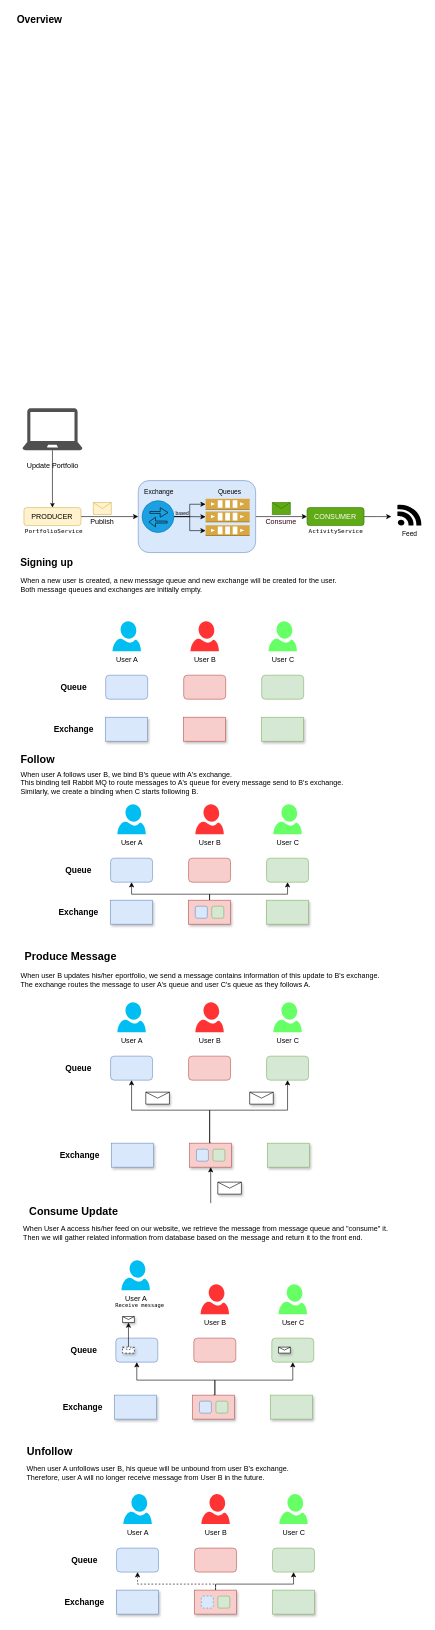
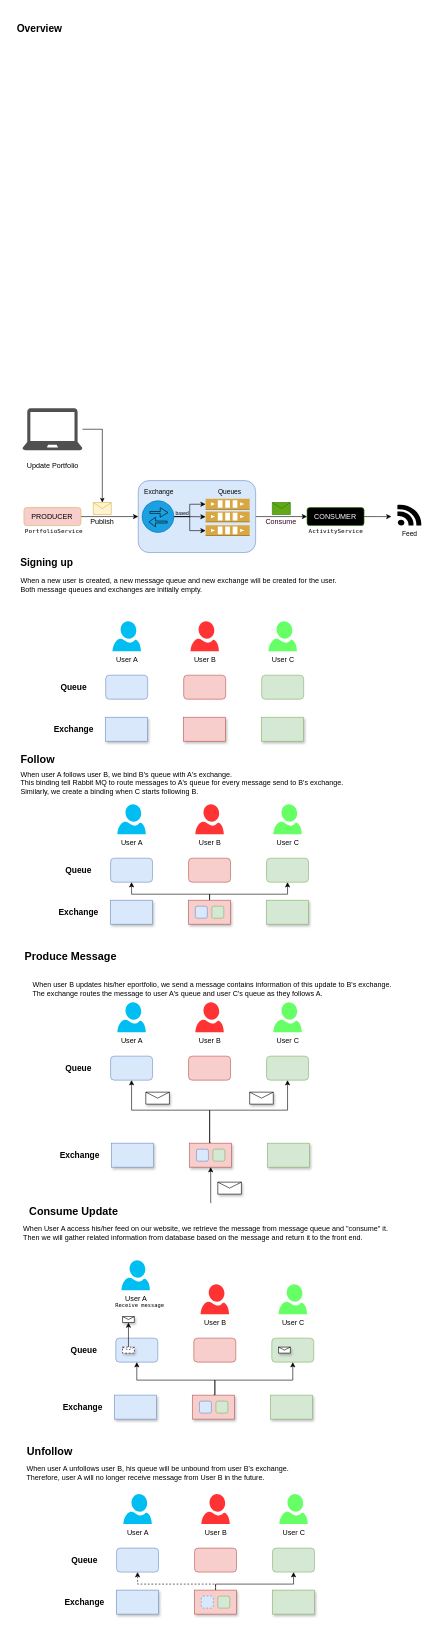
node "Overview": moved (39, 18) -> (39, 27)
edge "Update Portfolio" -> "PRODUCER": now "Update Portfolio" -> "Publish"
node "PRODUCER": fillcolor #fff2cc -> #f8cecc
node "CONSUMER": fillcolor #60a917 -> #000000
node "When user B updates his/her eportfolio, we send a message contains information of this update to B's exchange. The exchange routes the message to user A's queue and user C's queue as they follows A.": moved (202, 981) -> (214, 990)
